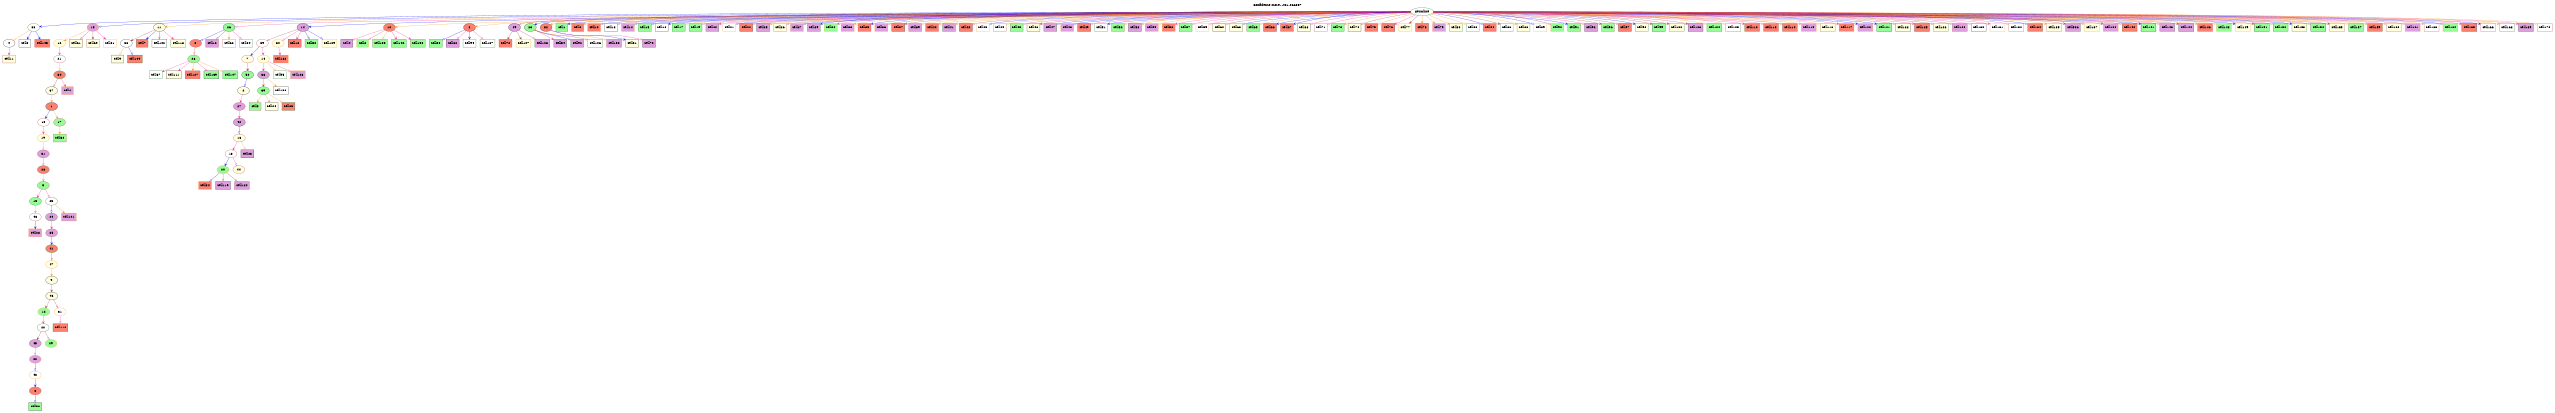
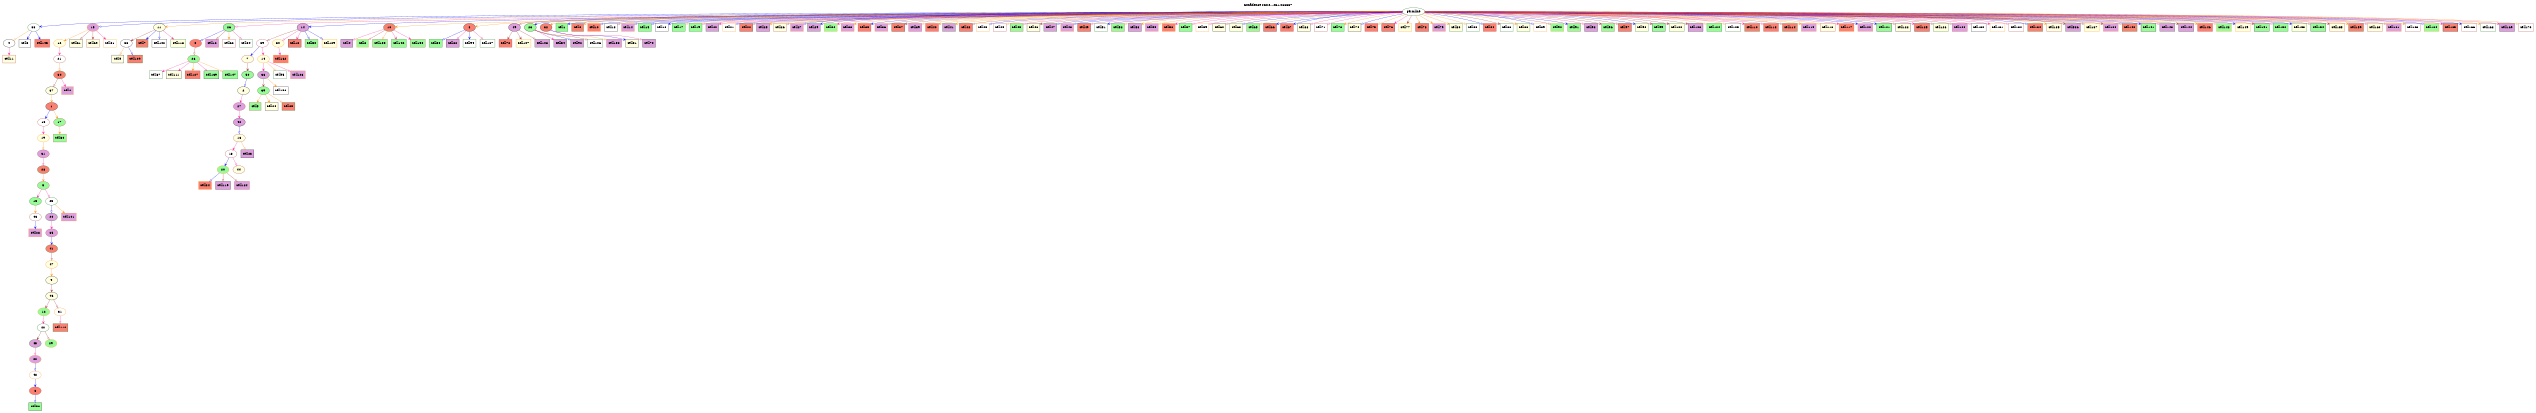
edge "germline" -> "cell74": color brown -> blue
node "cell157": removed
